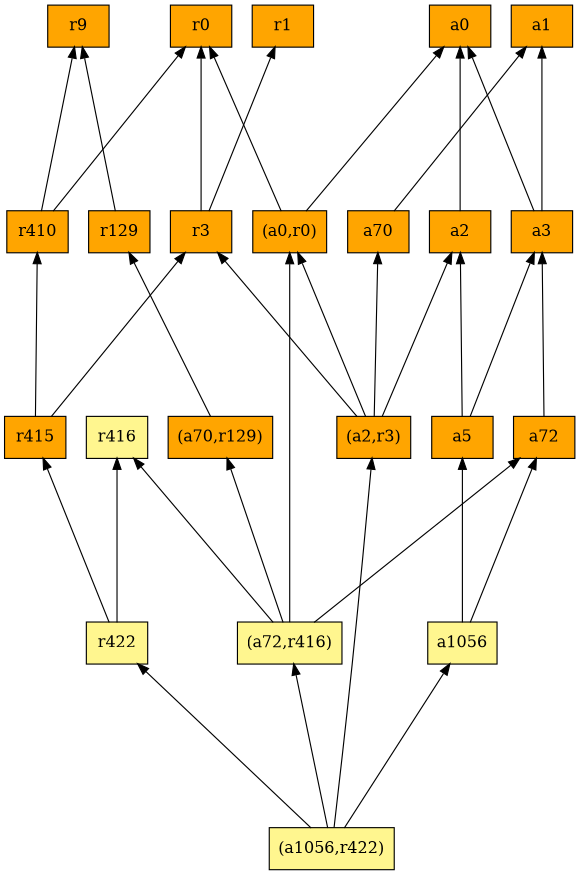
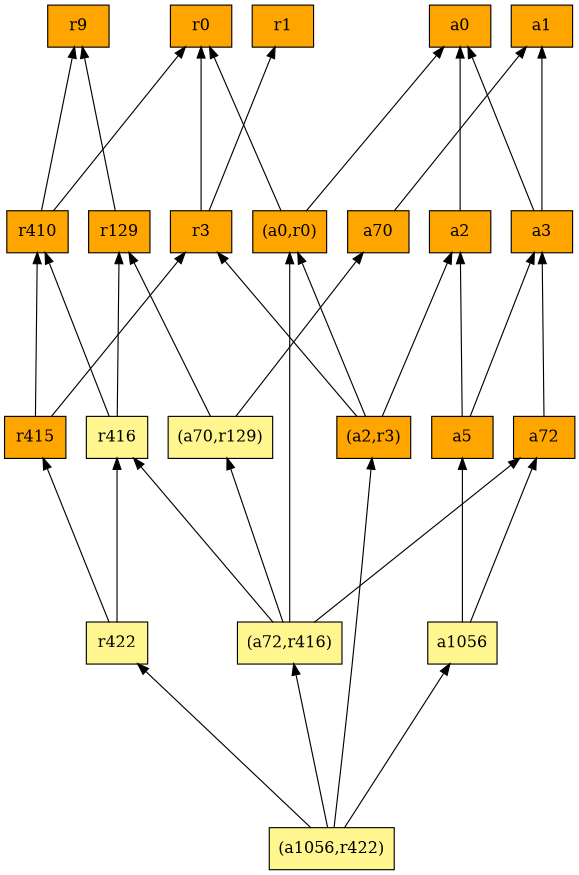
edge "r416" -> "r410": added
edge "(a2,r3)" -> "a70": now "(a70,r129)" -> "a70"
edge "r416" -> "r129": added
node "(a70,r129)": fillcolor orange -> khaki1
